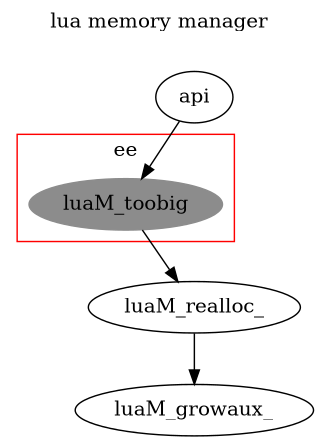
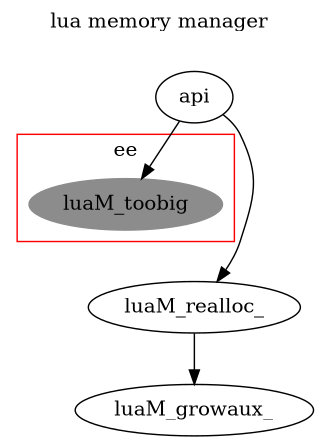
edge "luaM_toobig" -> "luaM_realloc_": now "api" -> "luaM_realloc_"
